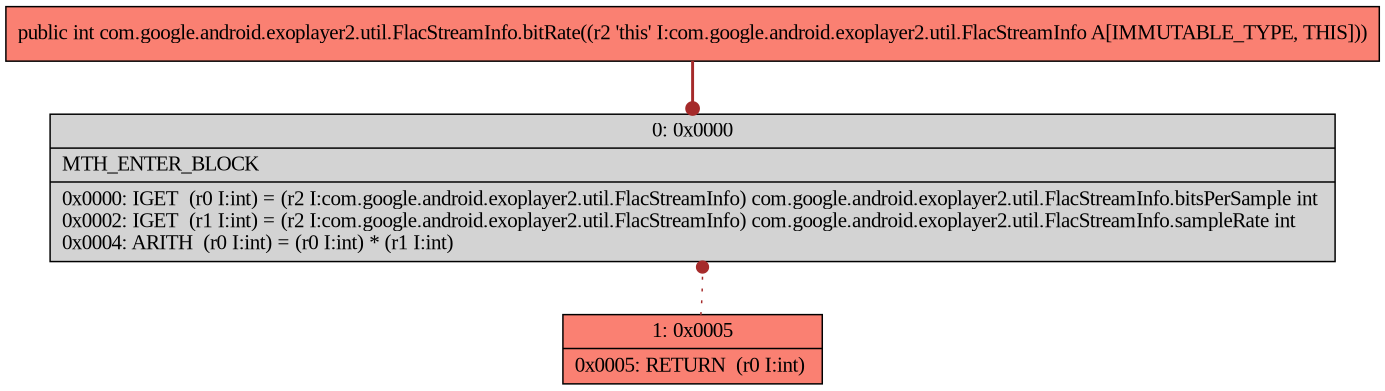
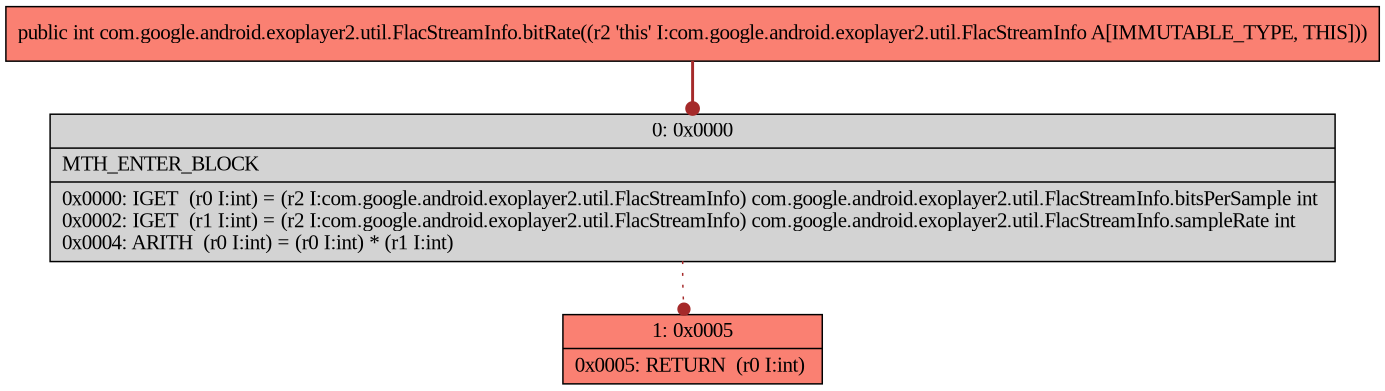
edge "1: 0x0005" -> "0: 0x0000": reversed
